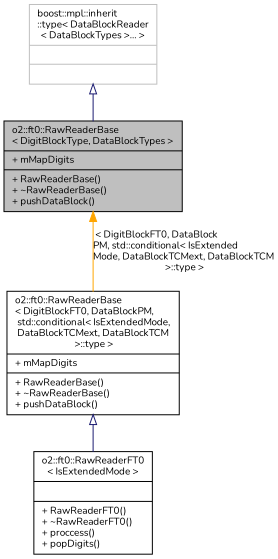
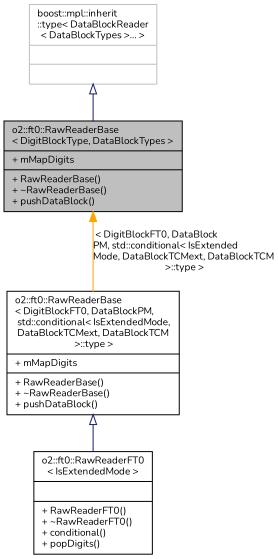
node "o2::ft0::RawReaderFT0": text "+ proccess()" -> "+ conditional()"
